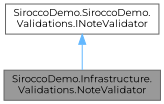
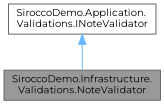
node "SiroccoDemo.SiroccoDemo. Validations.INoteValidator": label "SiroccoDemo.SiroccoDemo. Validations.INoteValidator" -> "SiroccoDemo.Application. Validations.INoteValidator"
